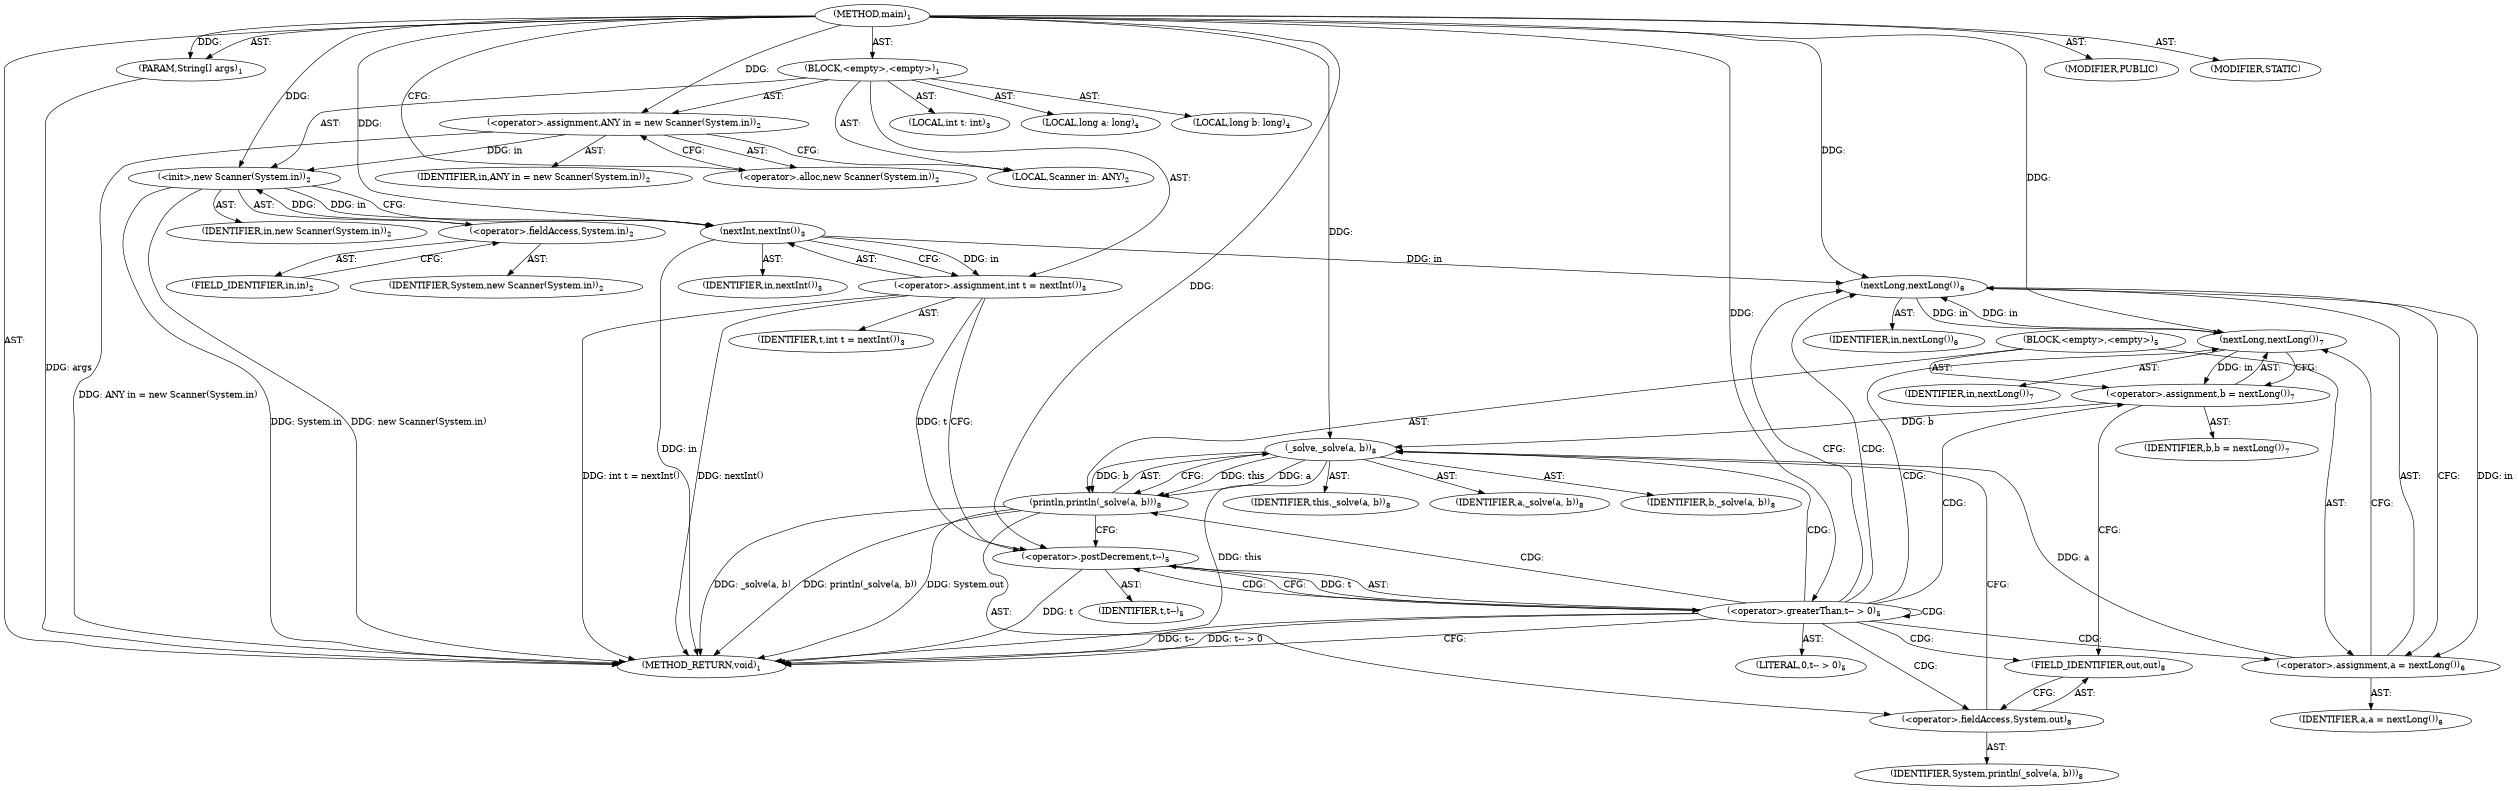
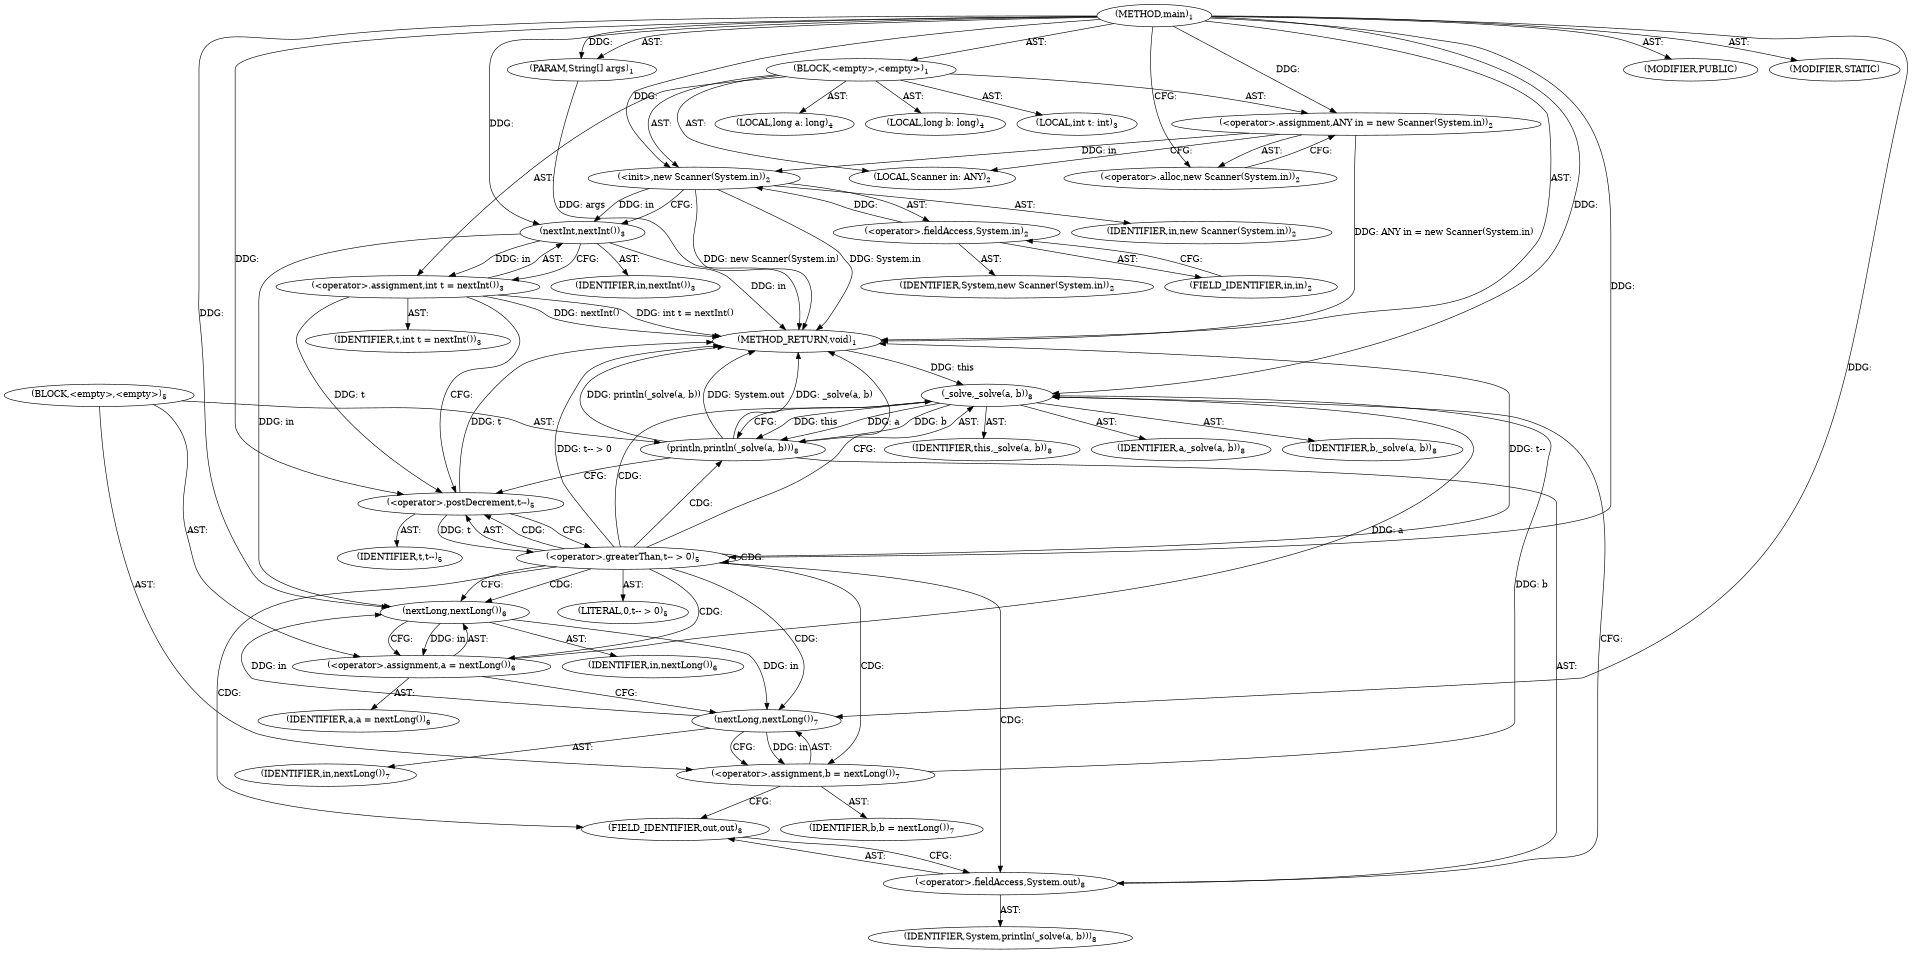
node "(IDENTIFIER,in,ANY in = new Scanner(System.in))": removed
edge "(_solve,_solve(a, b))" -> "(METHOD_RETURN,void)": reversed
